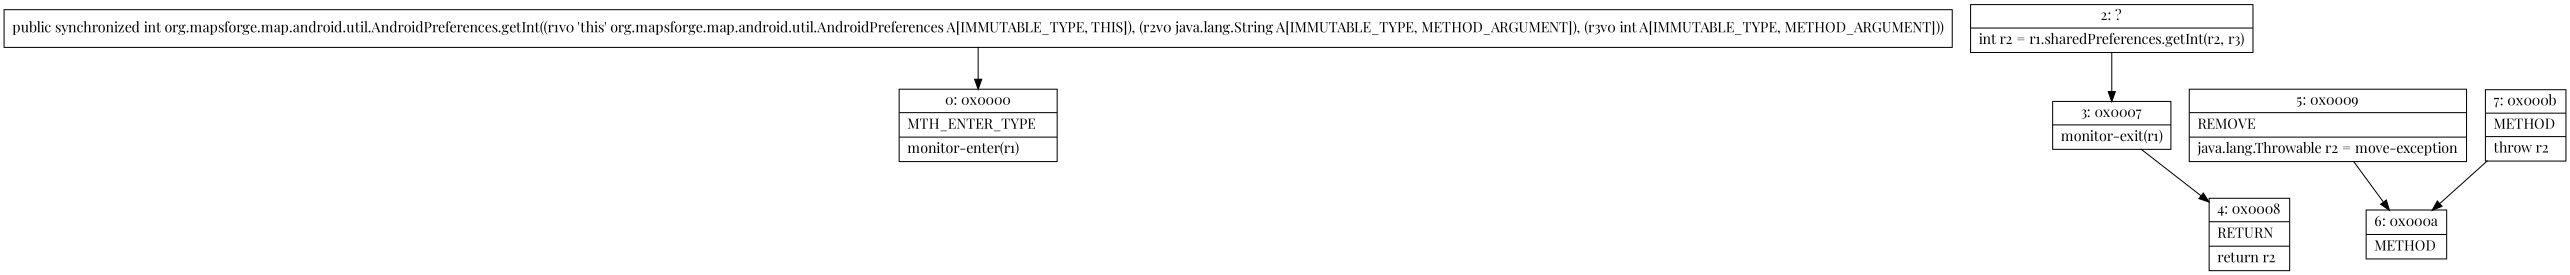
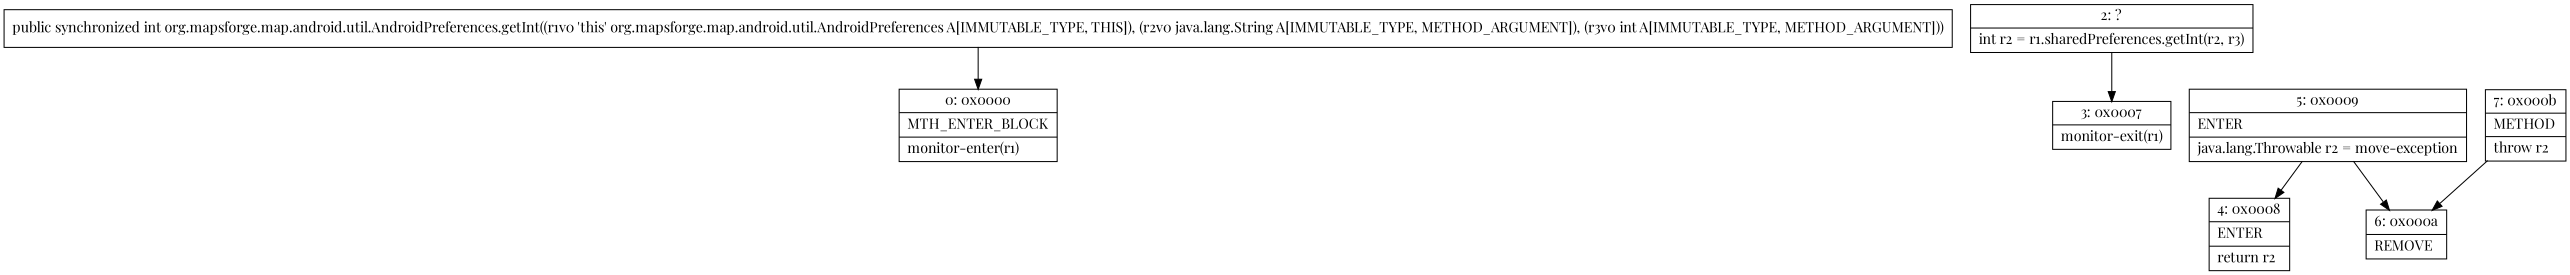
node "0: 0x0000": text "MTH_ENTER_TYPE" -> "MTH_ENTER_BLOCK"
node "5: 0x0009": text "REMOVE" -> "ENTER"
edge "3: 0x0007" -> "4: 0x0008": now "5: 0x0009" -> "4: 0x0008"
node "4: 0x0008": text "RETURN" -> "ENTER"
node "6: 0x000a": text "METHOD" -> "REMOVE"
